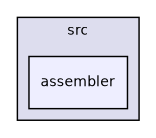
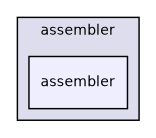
cluster "src": label "src" -> "assembler"
